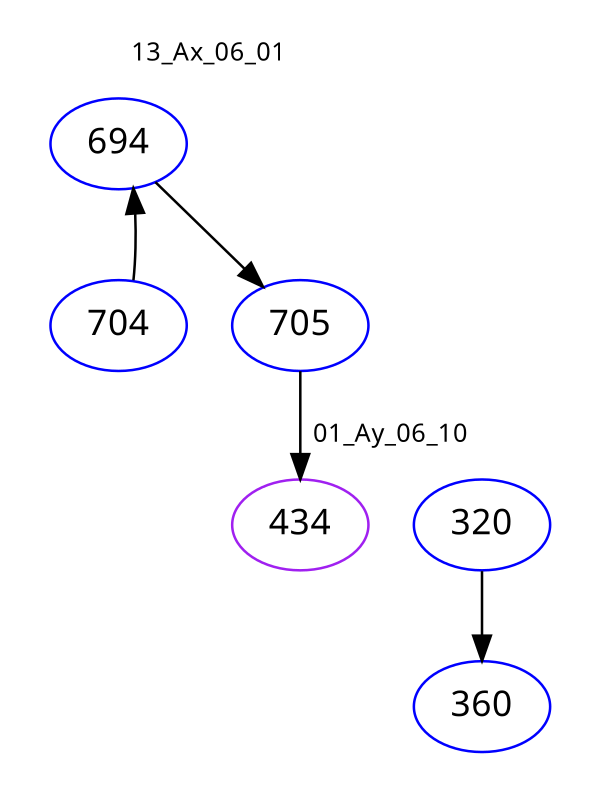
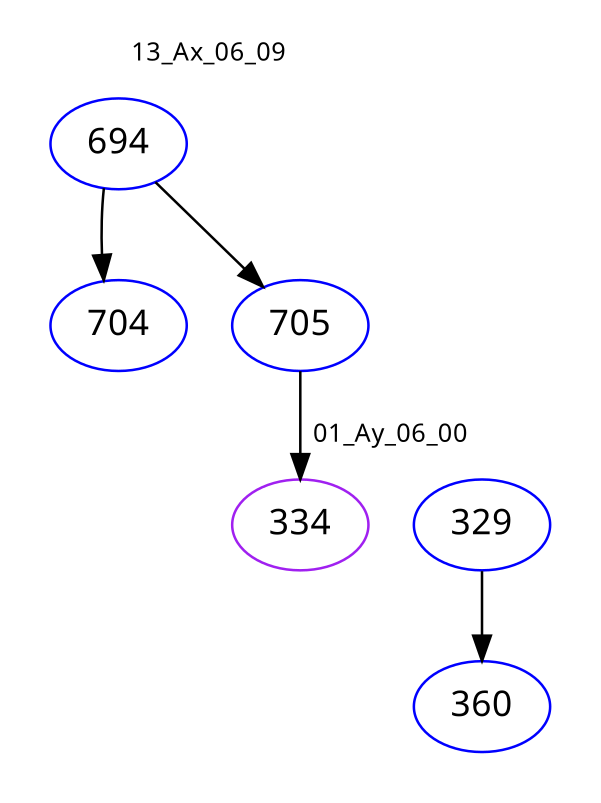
cluster "13_Ax_06_01": label "13_Ax_06_01" -> "13_Ax_06_09"
edge "704" -> "694": reversed
cluster "01_Ay_06_10": label "01_Ay_06_10" -> "01_Ay_06_00"
node "434": label "434" -> "334"
node "320": label "320" -> "329"
